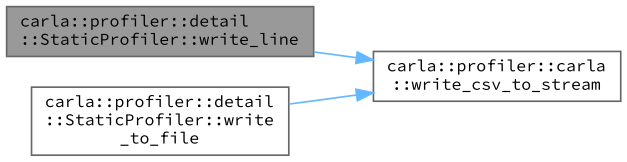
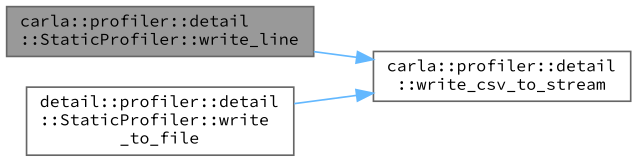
node "carla::profiler::carla ::write_csv_to_stream": label "carla::profiler::carla ::write_csv_to_stream" -> "carla::profiler::detail ::write_csv_to_stream"
node "carla::profiler::detail ::StaticProfiler::write _to_file": label "carla::profiler::detail ::StaticProfiler::write _to_file" -> "detail::profiler::detail ::StaticProfiler::write _to_file"
